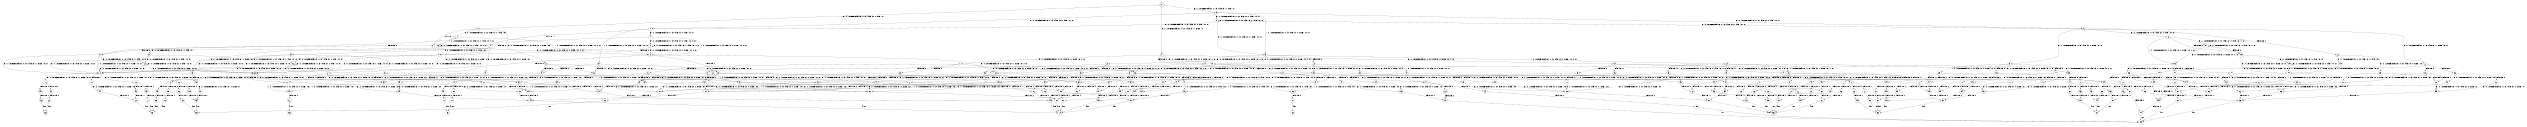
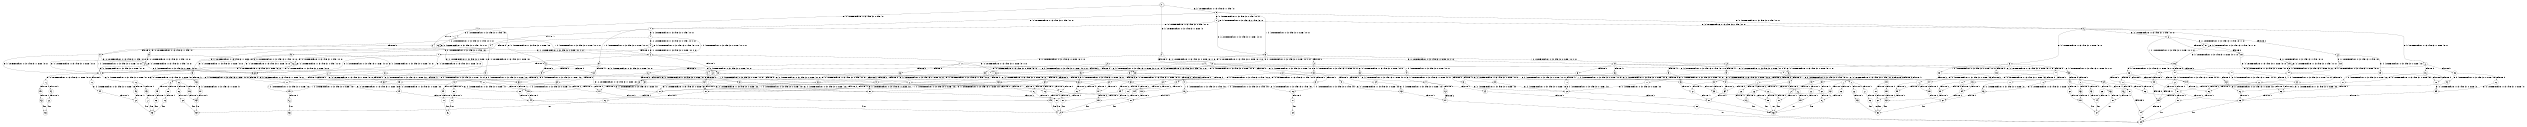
edge "20" -> "57": now "20" -> "121"
edge "100" -> "173": removed, label "TERMINATE !2"
